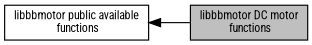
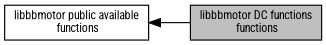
node "libbbmotor DC motor functions": label "libbbmotor DC motor functions" -> "libbbmotor DC functions functions"
